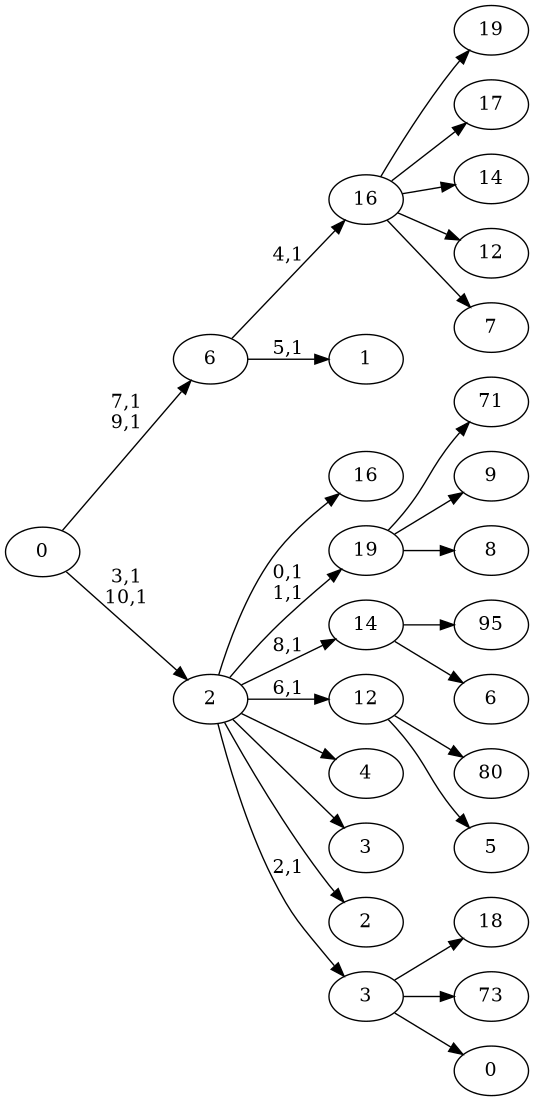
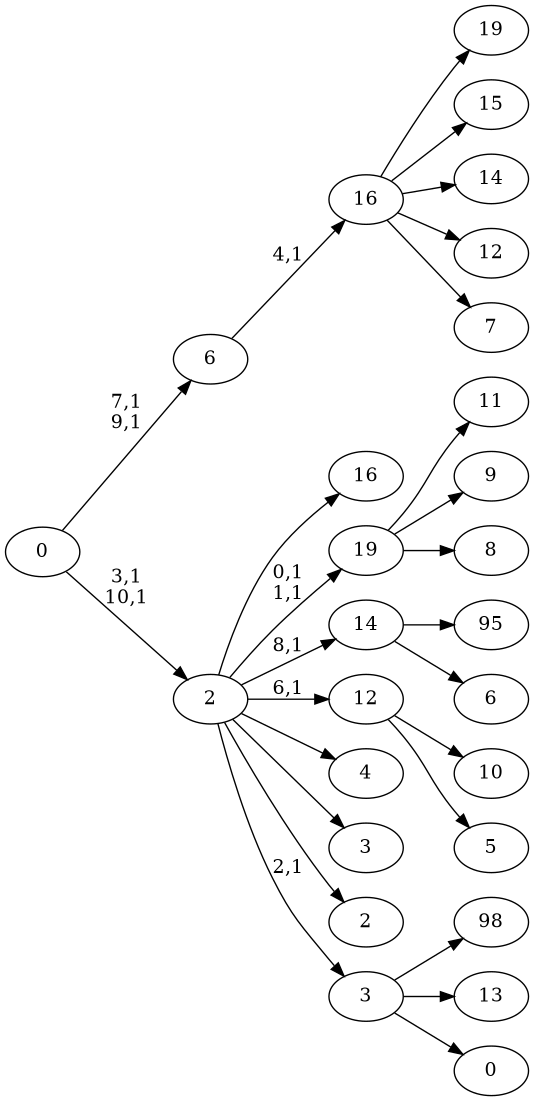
node "17": label "17" -> "15"
node "1": removed
node "71": label "71" -> "11"
node "80": label "80" -> "10"
node "18": label "18" -> "98"
node "73": label "73" -> "13"
